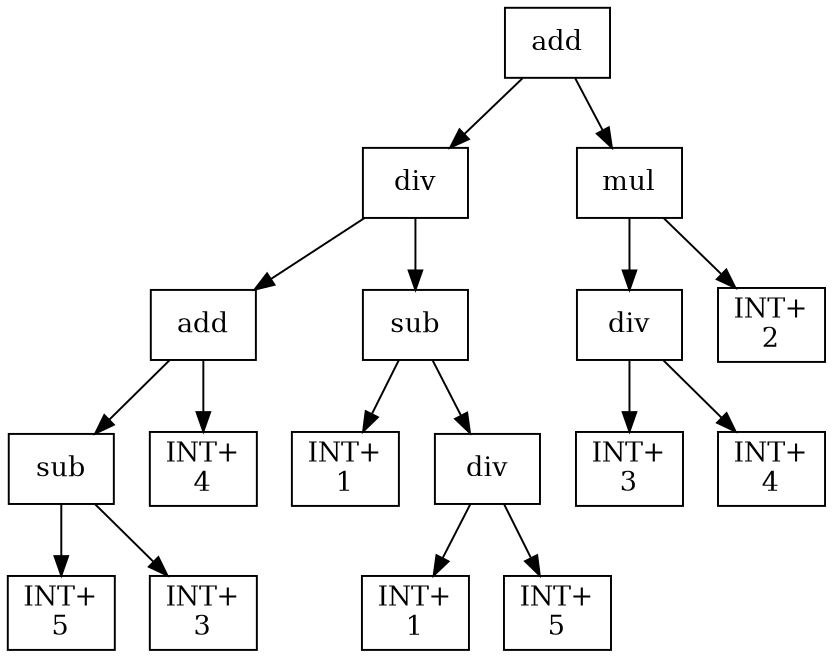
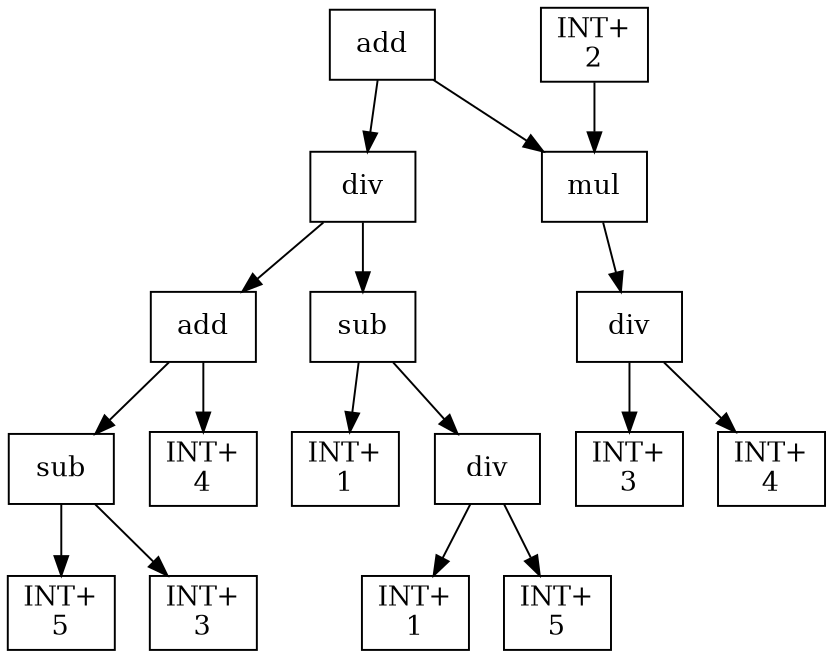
edge "mul" -> "INT+ 2": reversed
